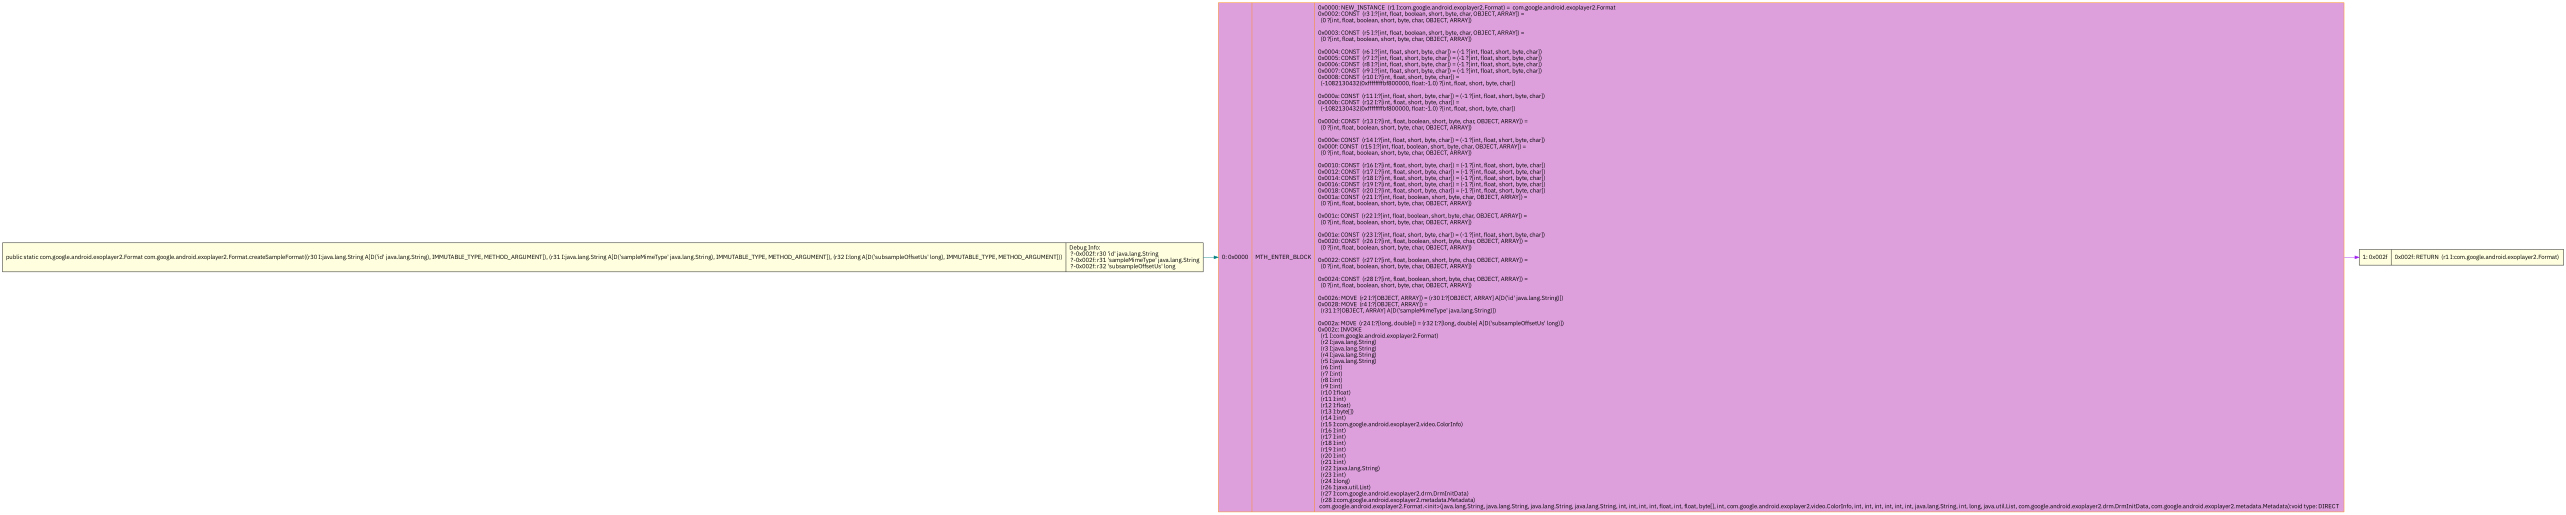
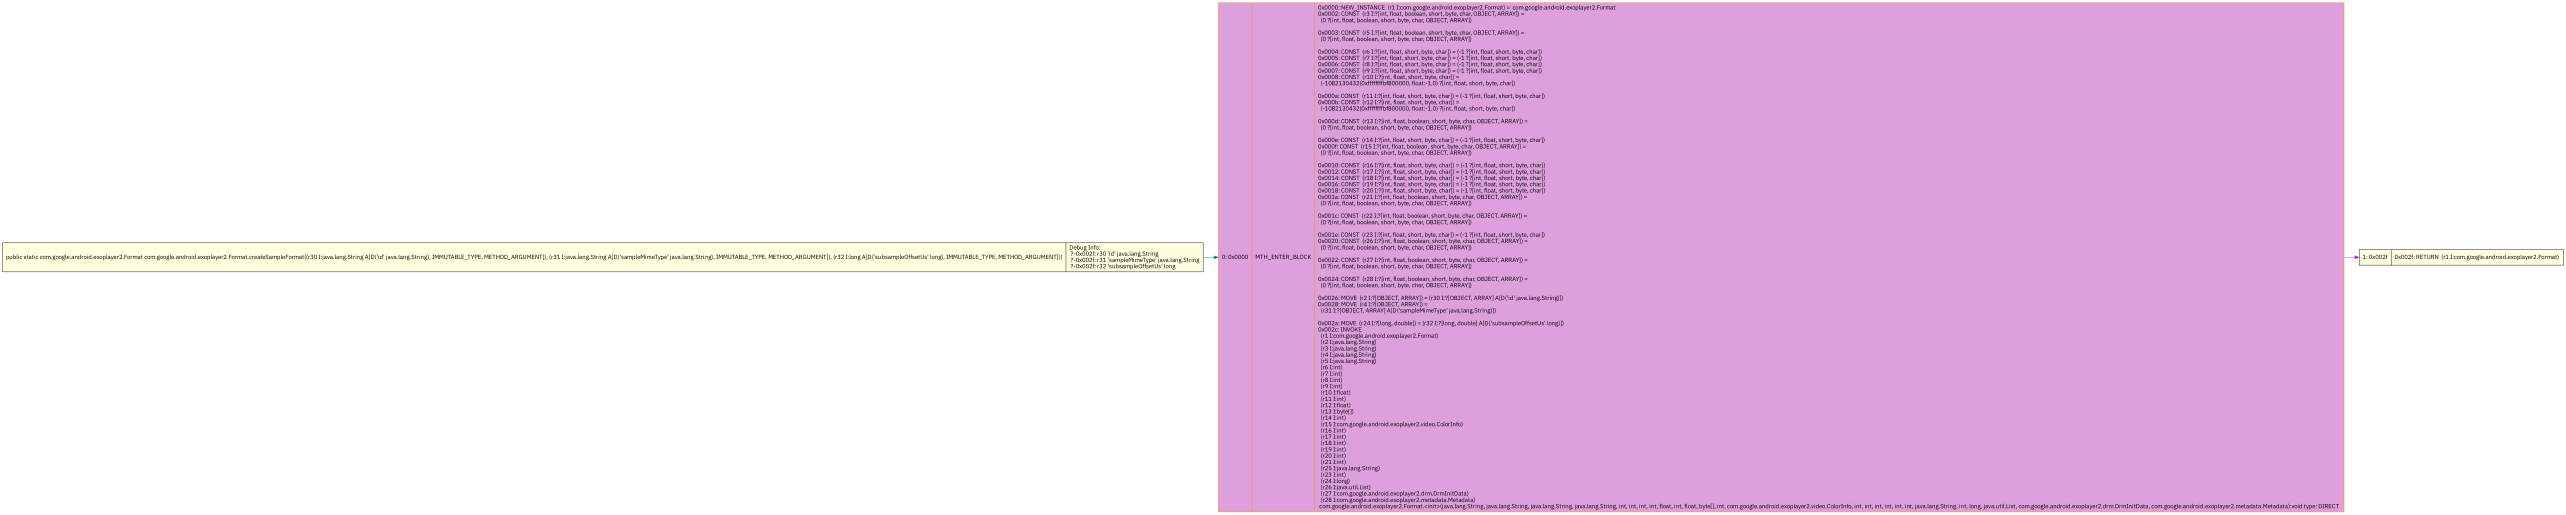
node "0: 0x0000": text "(r22 I:java.lang.String)" -> "(r25 I:java.lang.String)"
